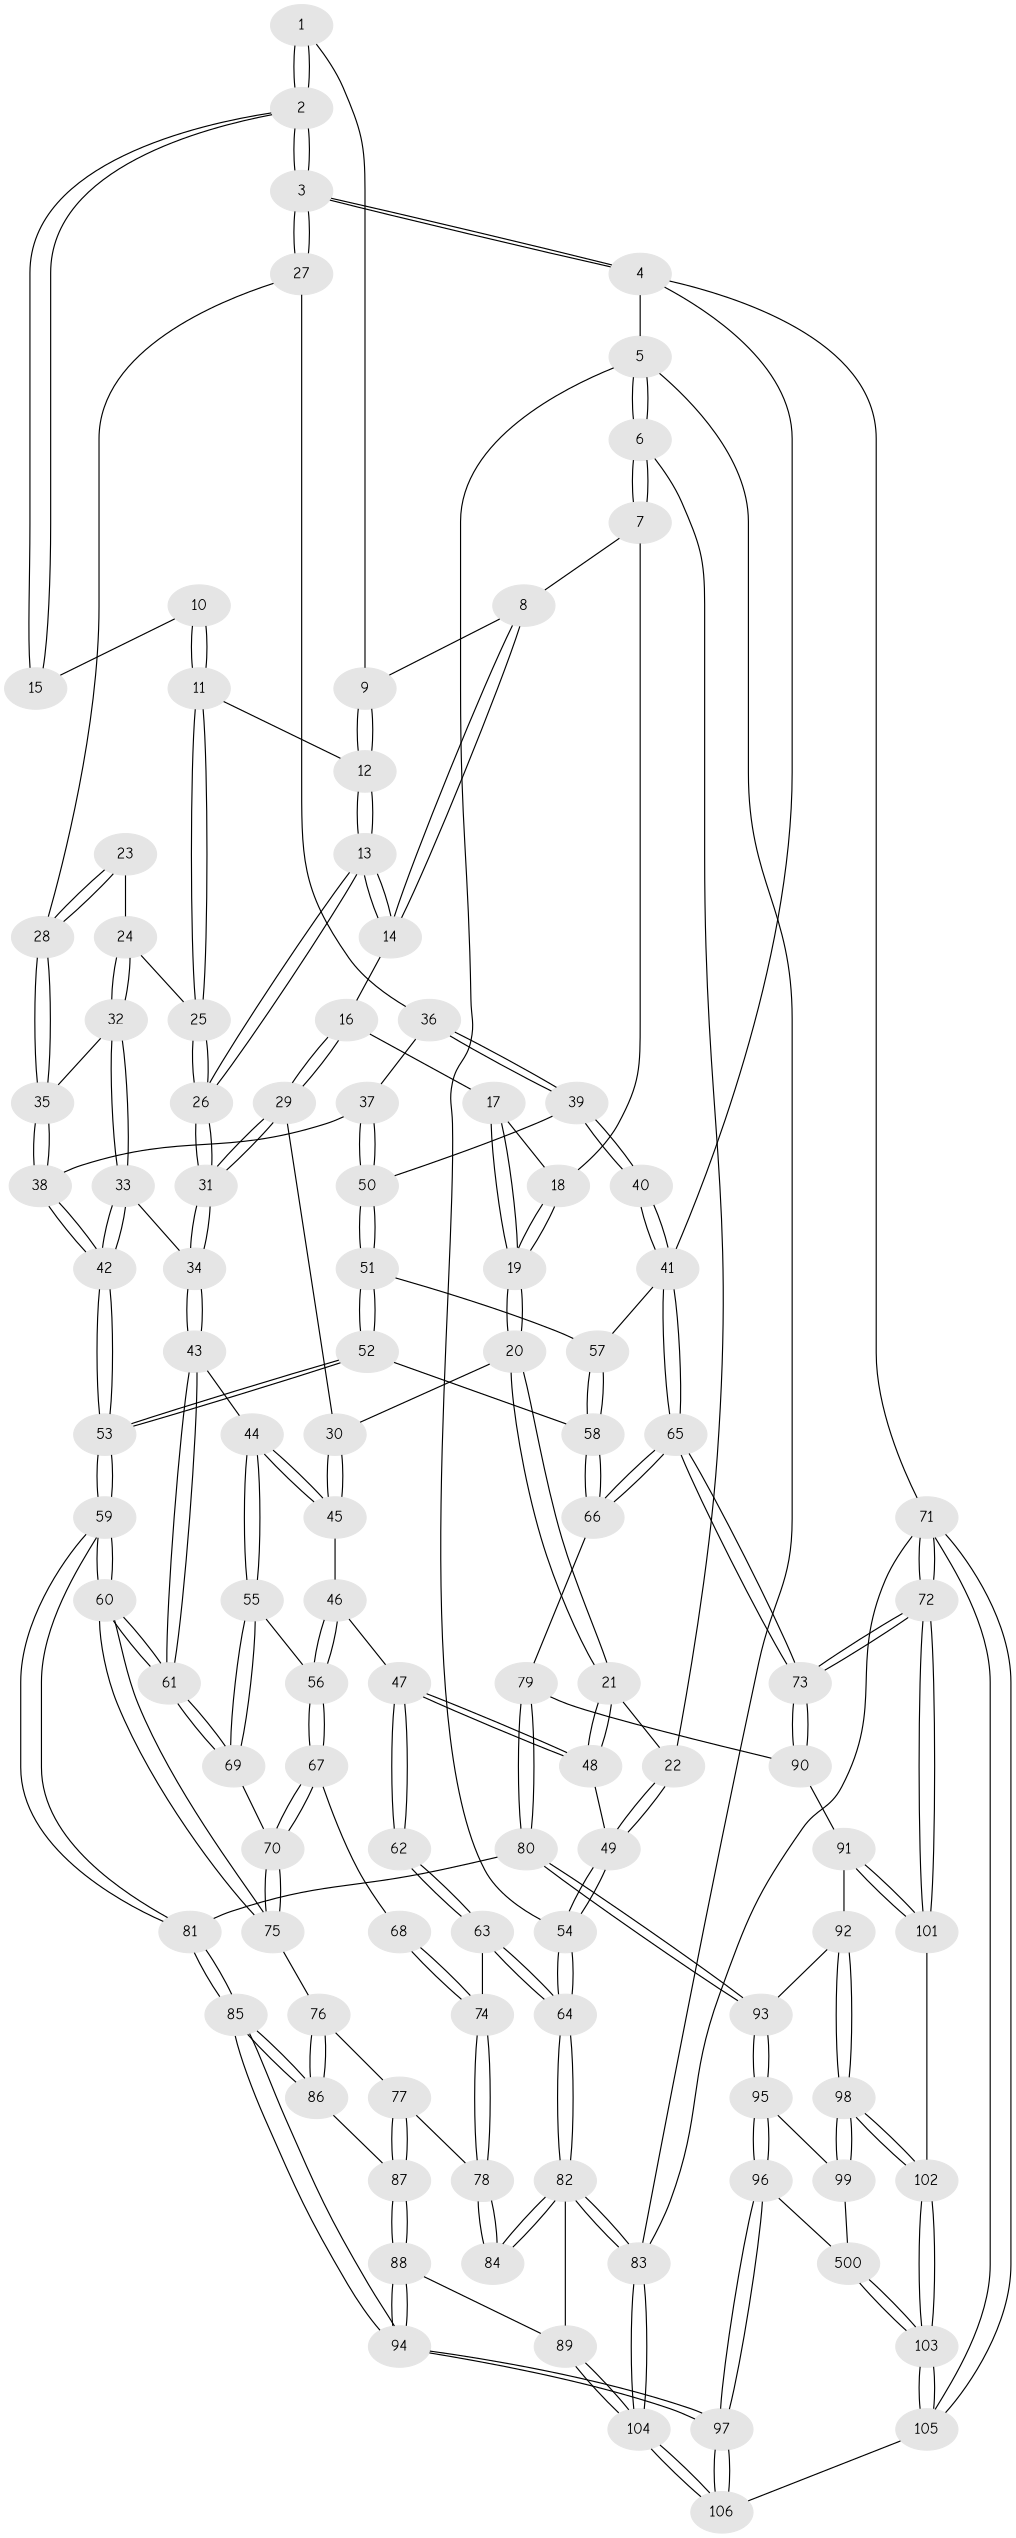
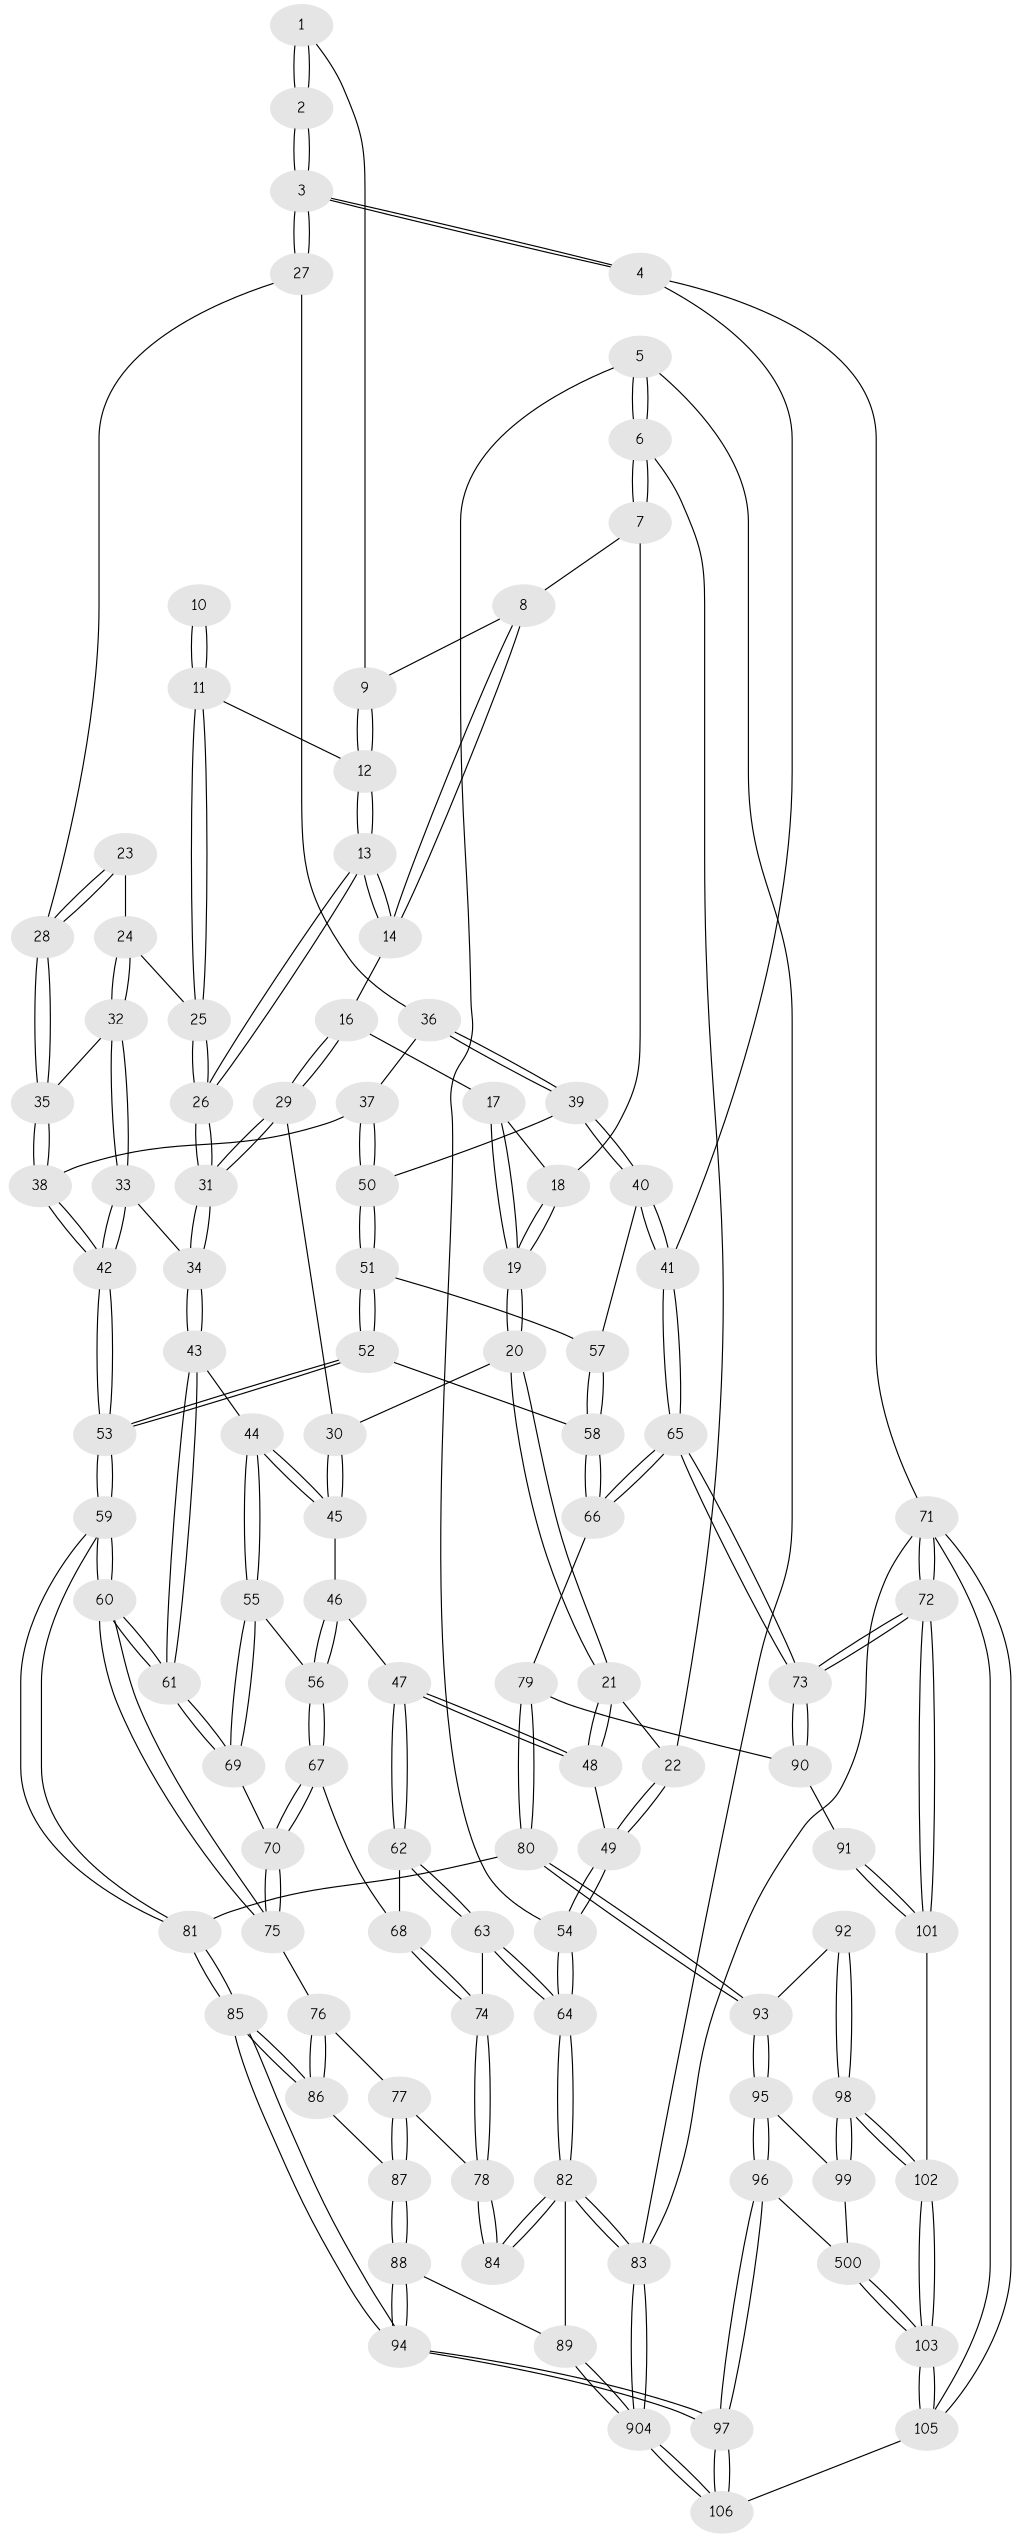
edge "4" -- "5": removed
node "15": removed
edge "41" -- "57": now "40" -- "57"
edge "62" -- "68": added
edge "91" -- "92": removed
node "104": label "104" -> "904"
